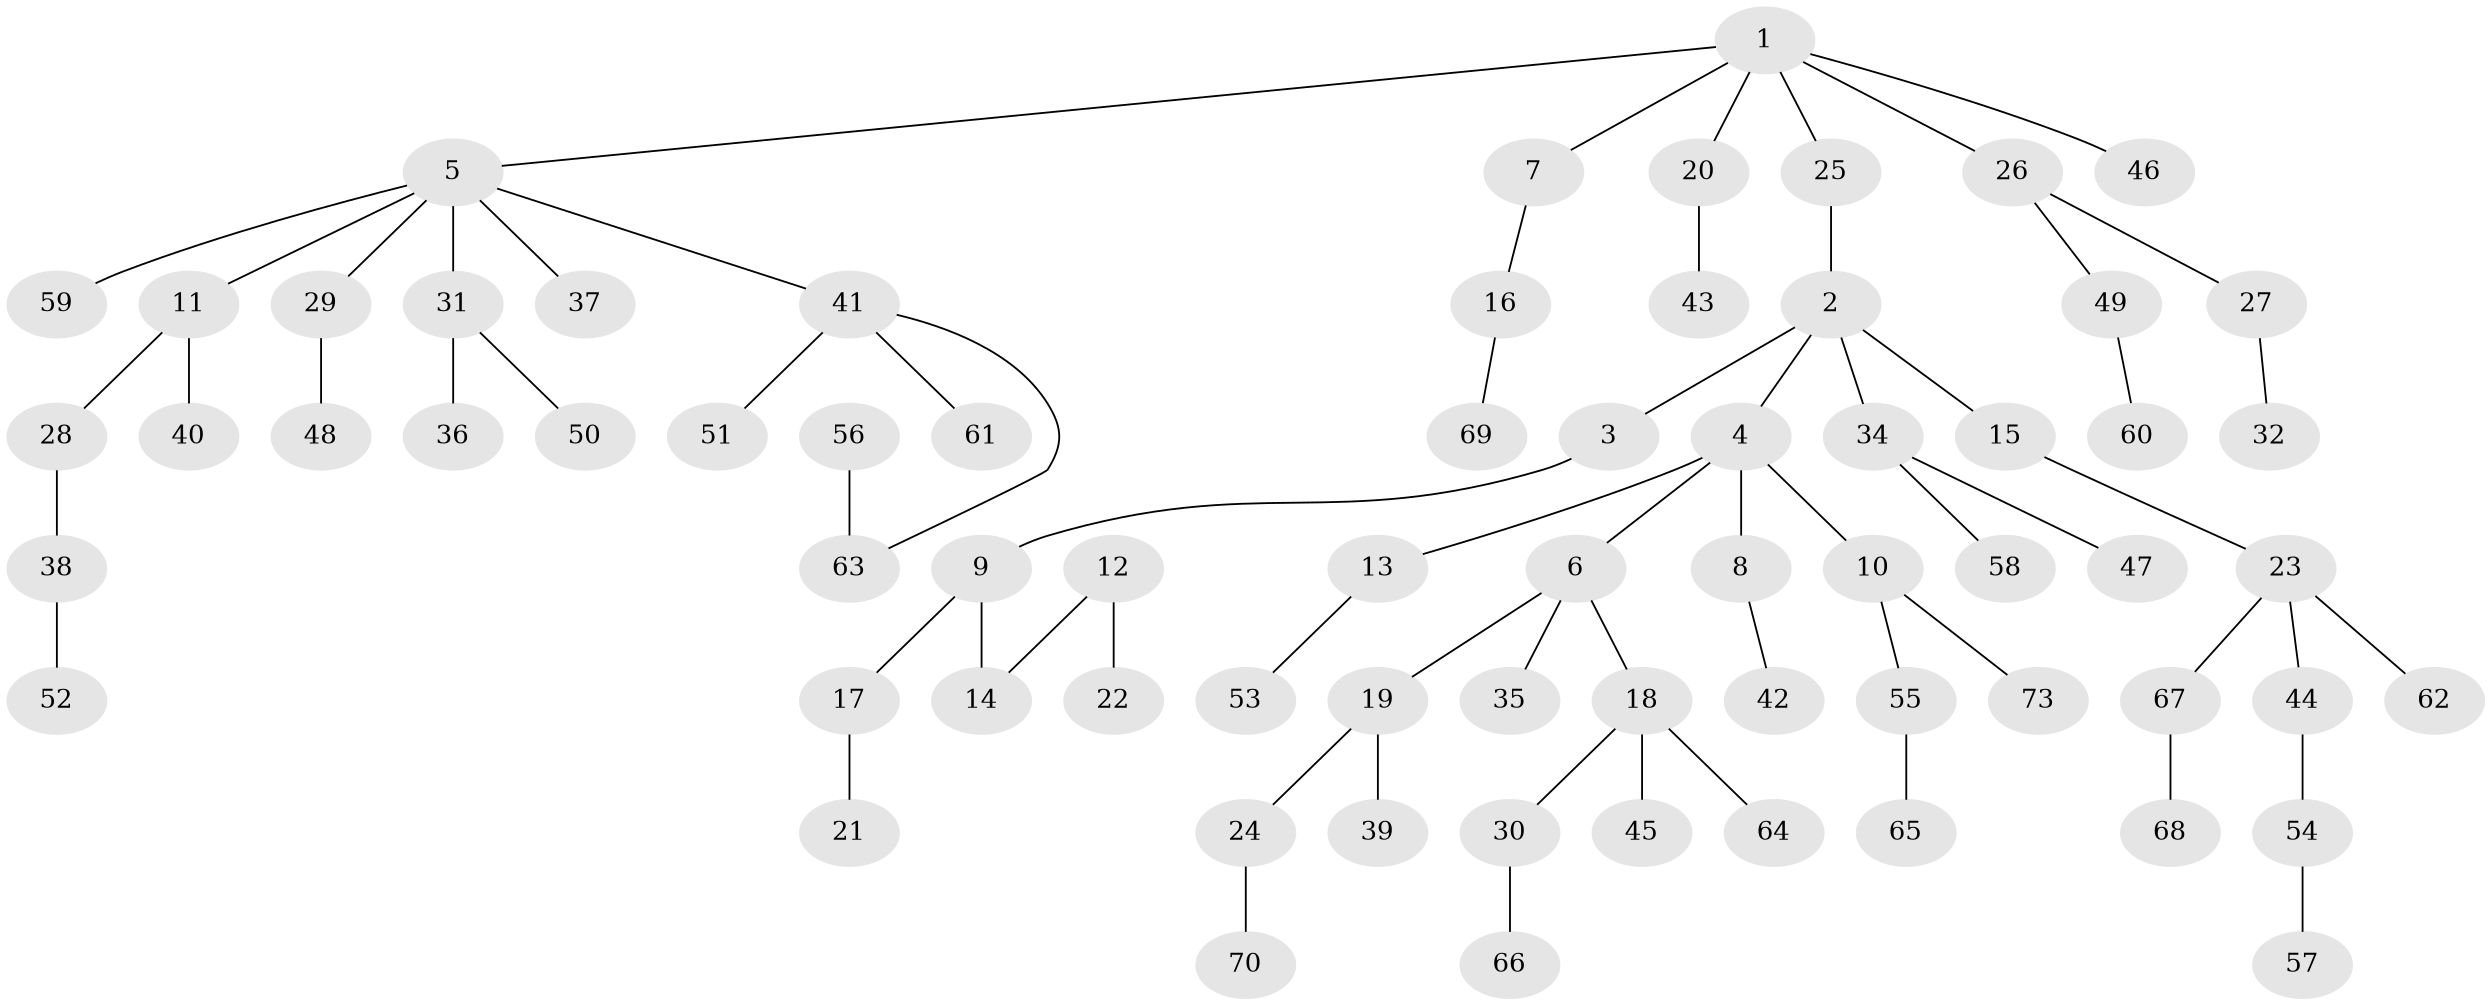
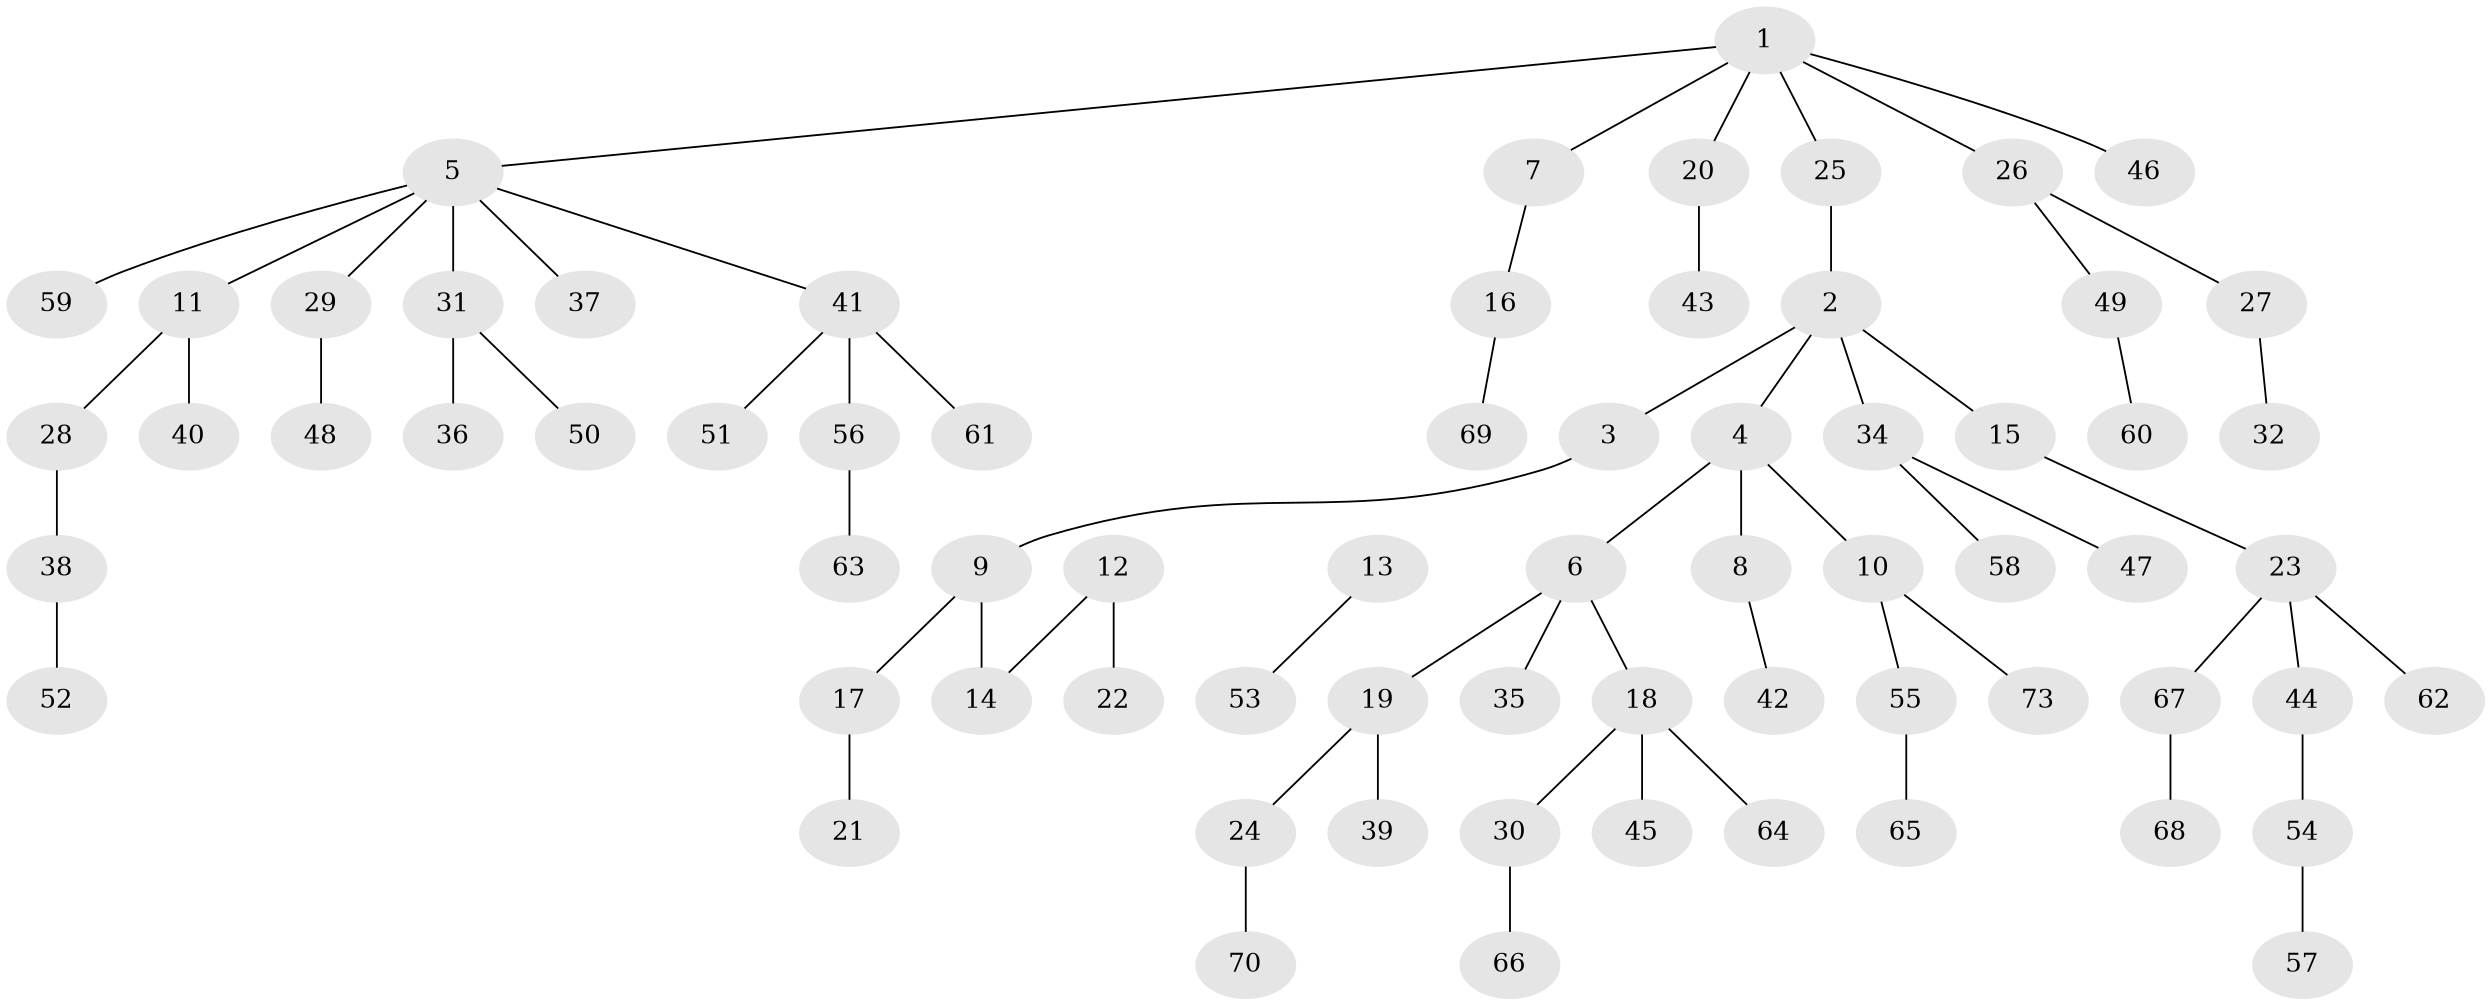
edge "41" -- "63": now "41" -- "56"
edge "4" -- "13": removed
